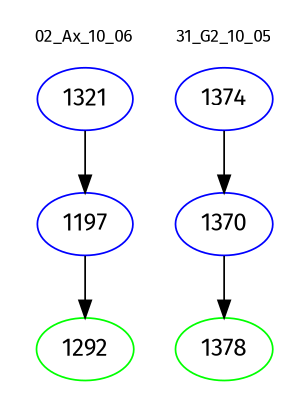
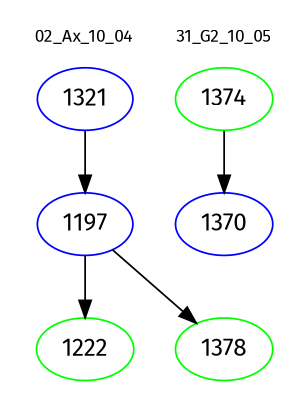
cluster "02_Ax_10_06": label "02_Ax_10_06" -> "02_Ax_10_04"
node "1374": color blue -> green
edge "1370" -> "1378": now "1197" -> "1378"
node "1292": label "1292" -> "1222"
